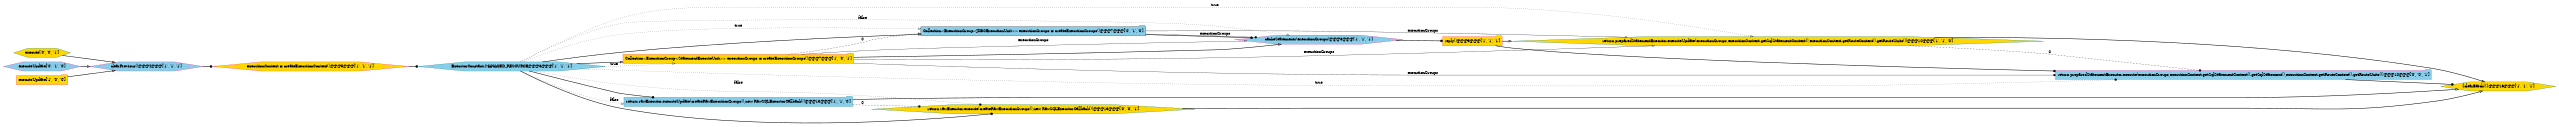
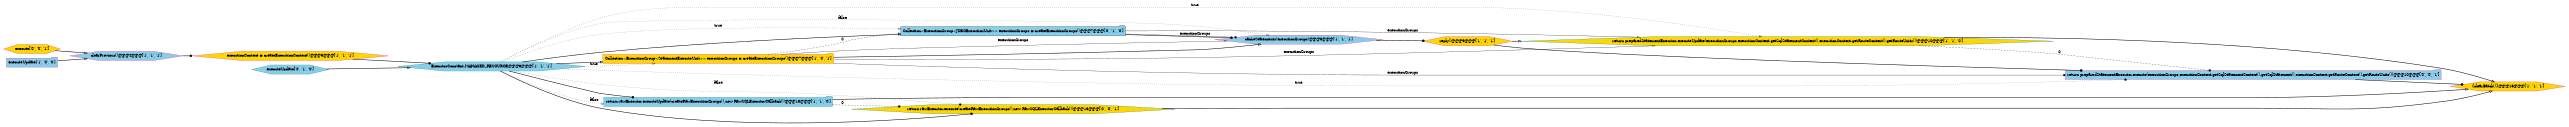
node "reply()@@@9@@@['1', '1', '1']": shape folder -> hexagon
node "execute['0', '0', '1']": color teal -> deeppink
node "executeUpdate['0', '1', '0']": color deeppink -> teal
edge "executeUpdate['0', '1', '0']" -> "clearPrevious()@@@4@@@['1', '1', '1']": now "executeUpdate['0', '1', '0']" -> "ExecutorConstant.MANAGED_RESOURCE@@@6@@@['1', '1', '1']"
node "executeUpdate['1', '0', '0']": fillcolor gold -> skyblue
node "{clearBatch()}@@@16@@@['1', '1', '1']": color teal -> deeppink
